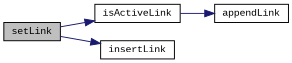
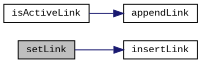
edge "setLink" -> "isActiveLink": removed
